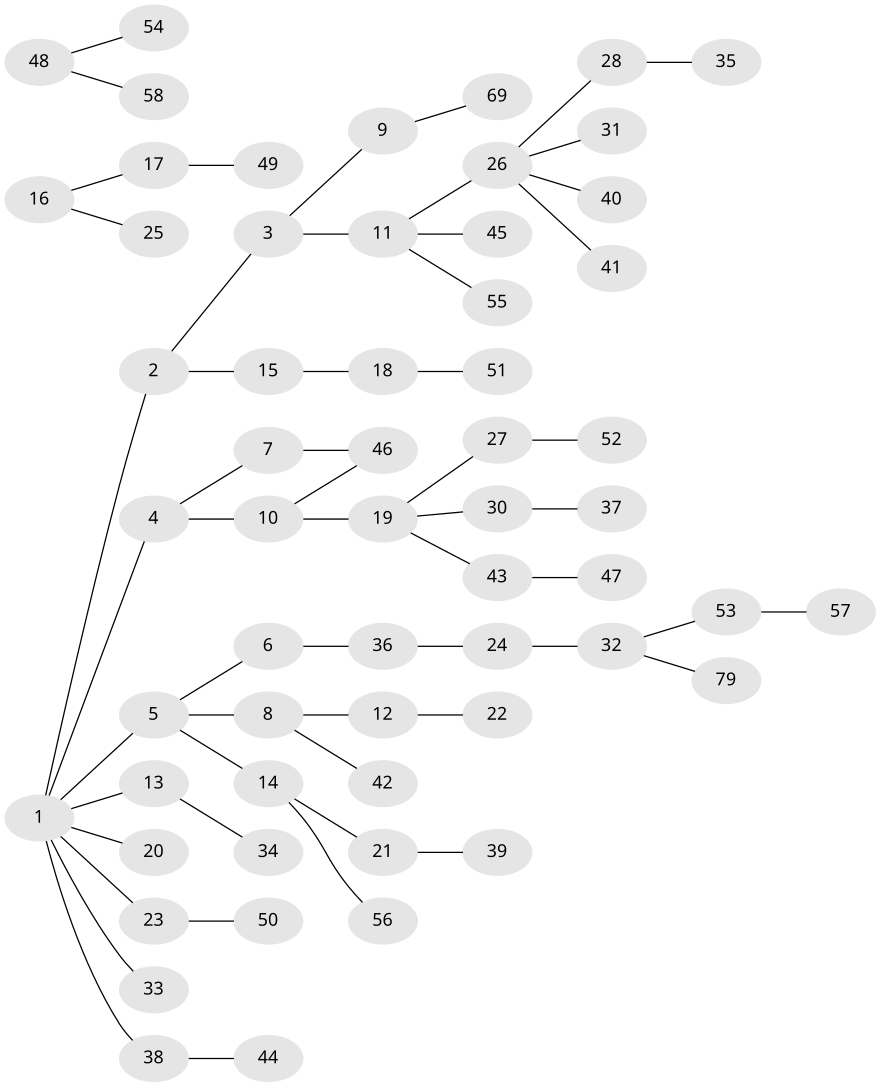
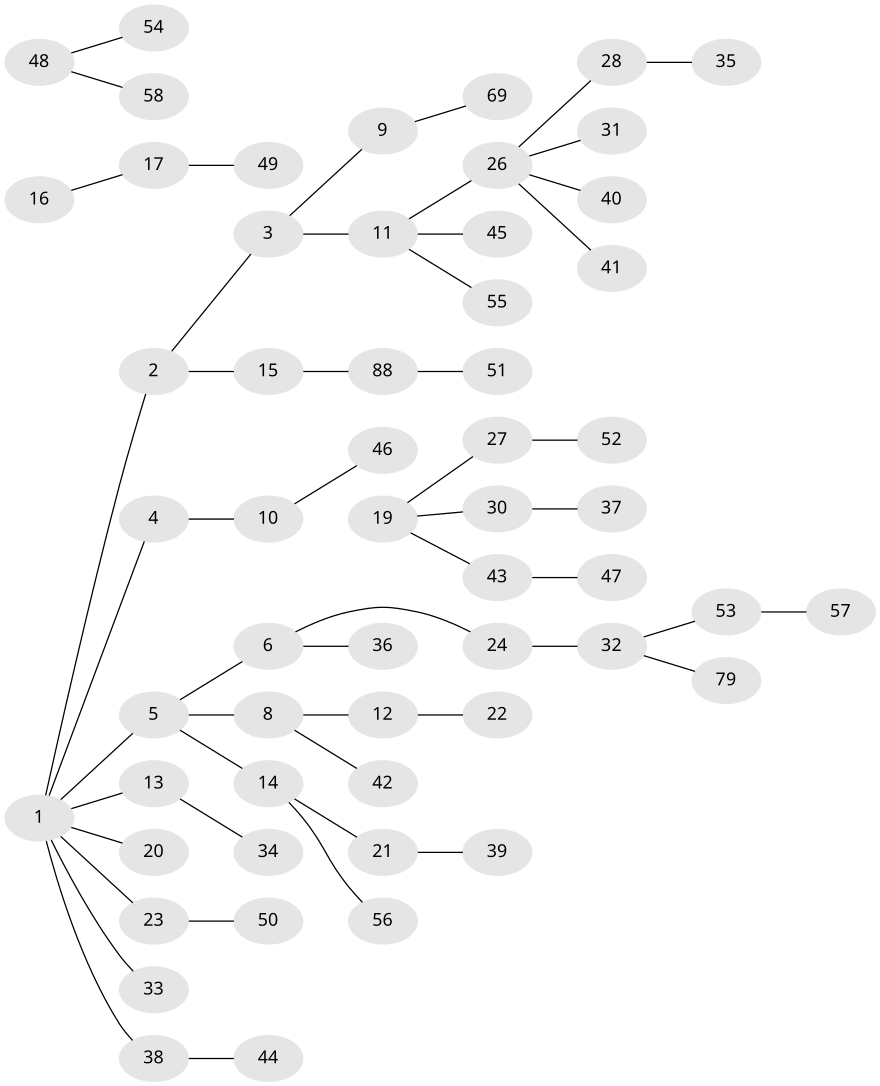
node "25": removed
node "18": label "18" -> "88"
node "7": removed
edge "10" -- "19": removed
edge "36" -- "24": now "6" -- "24"
